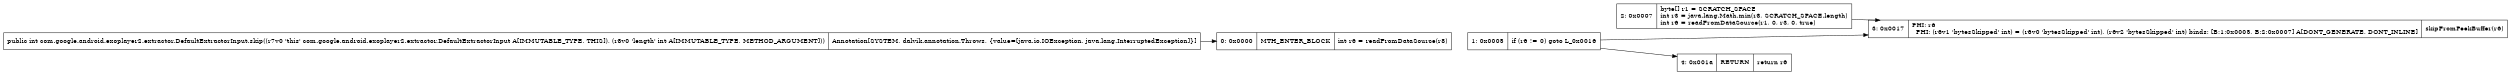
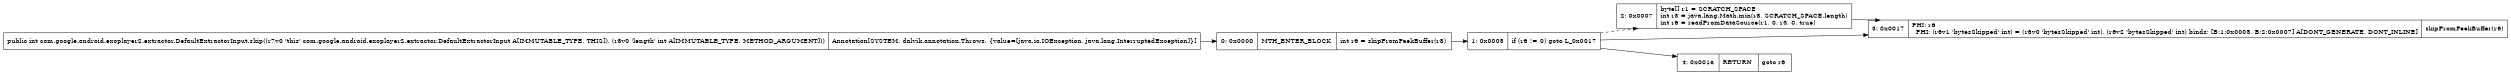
edge "1: 0x0005" -> "2: 0x0007": added
node "0: 0x0000": text "int r6 = readFromDataSource(r8)" -> "int r6 = skipFromPeekBuffer(r8)"
edge "0: 0x0000" -> "1: 0x0005": added
node "1: 0x0005": text "if (r6 != 0) goto L_0x0016" -> "if (r6 != 0) goto L_0x0017"
node "4: 0x001a": text "return r6" -> "goto r6"
